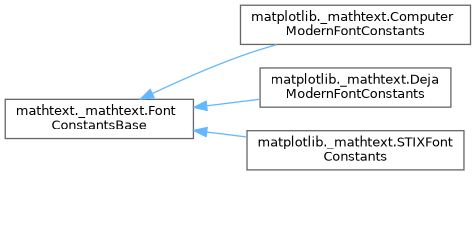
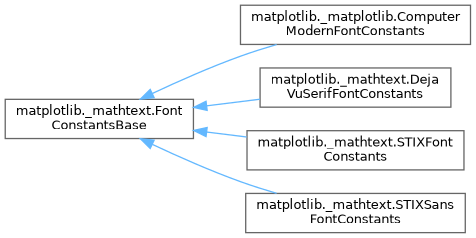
node "matplotlib._mathtext.Computer ModernFontConstants": label "matplotlib._mathtext.Computer ModernFontConstants" -> "matplotlib._matplotlib.Computer ModernFontConstants"
node "matplotlib._mathtext.Deja ModernFontConstants": label "matplotlib._mathtext.Deja ModernFontConstants" -> "matplotlib._mathtext.Deja VuSerifFontConstants"
node "mathtext._mathtext.Font ConstantsBase": label "mathtext._mathtext.Font ConstantsBase" -> "matplotlib._mathtext.Font ConstantsBase"
node "matplotlib._mathtext.STIXSans FontConstants": added
